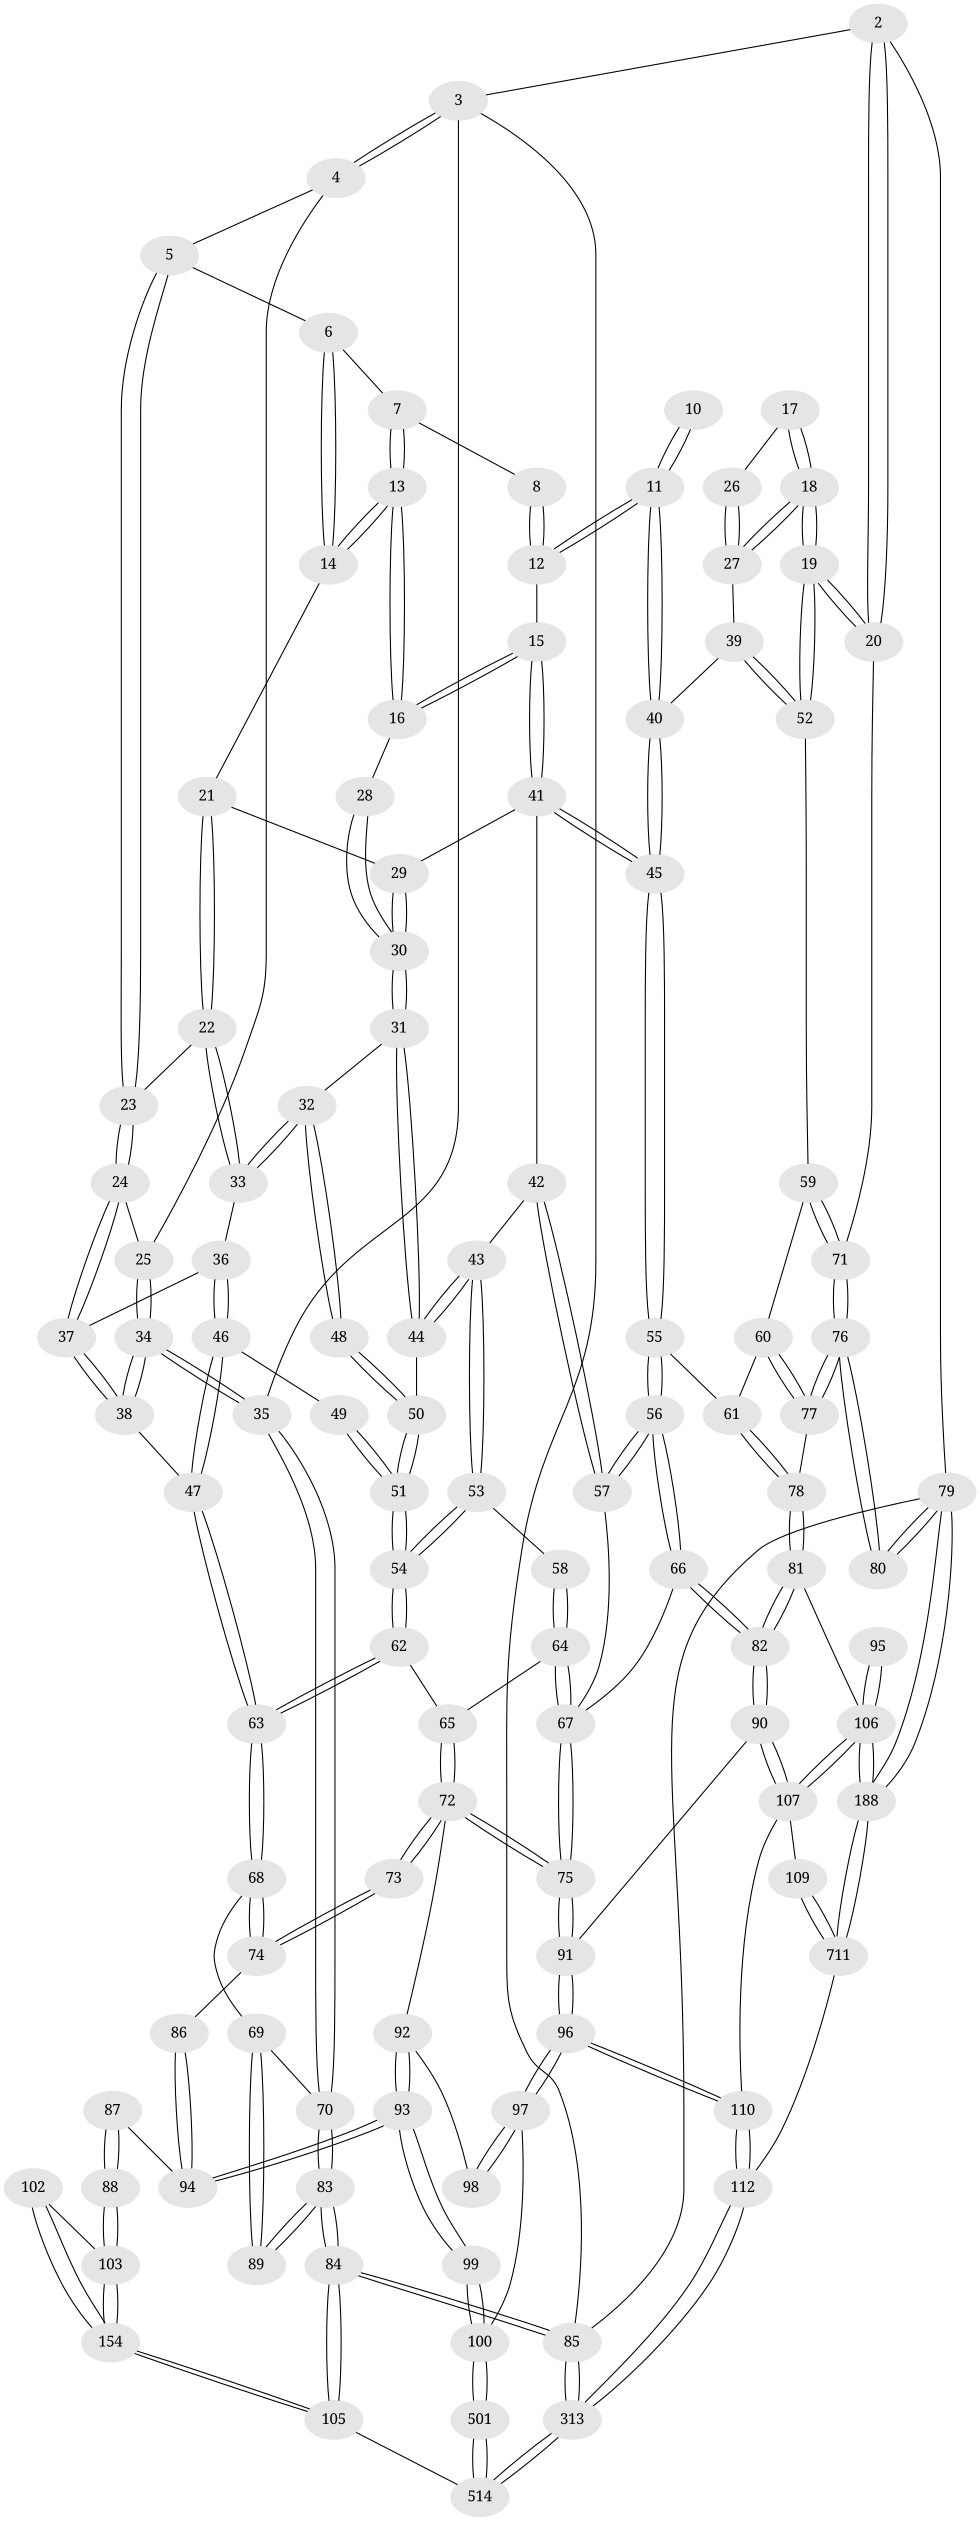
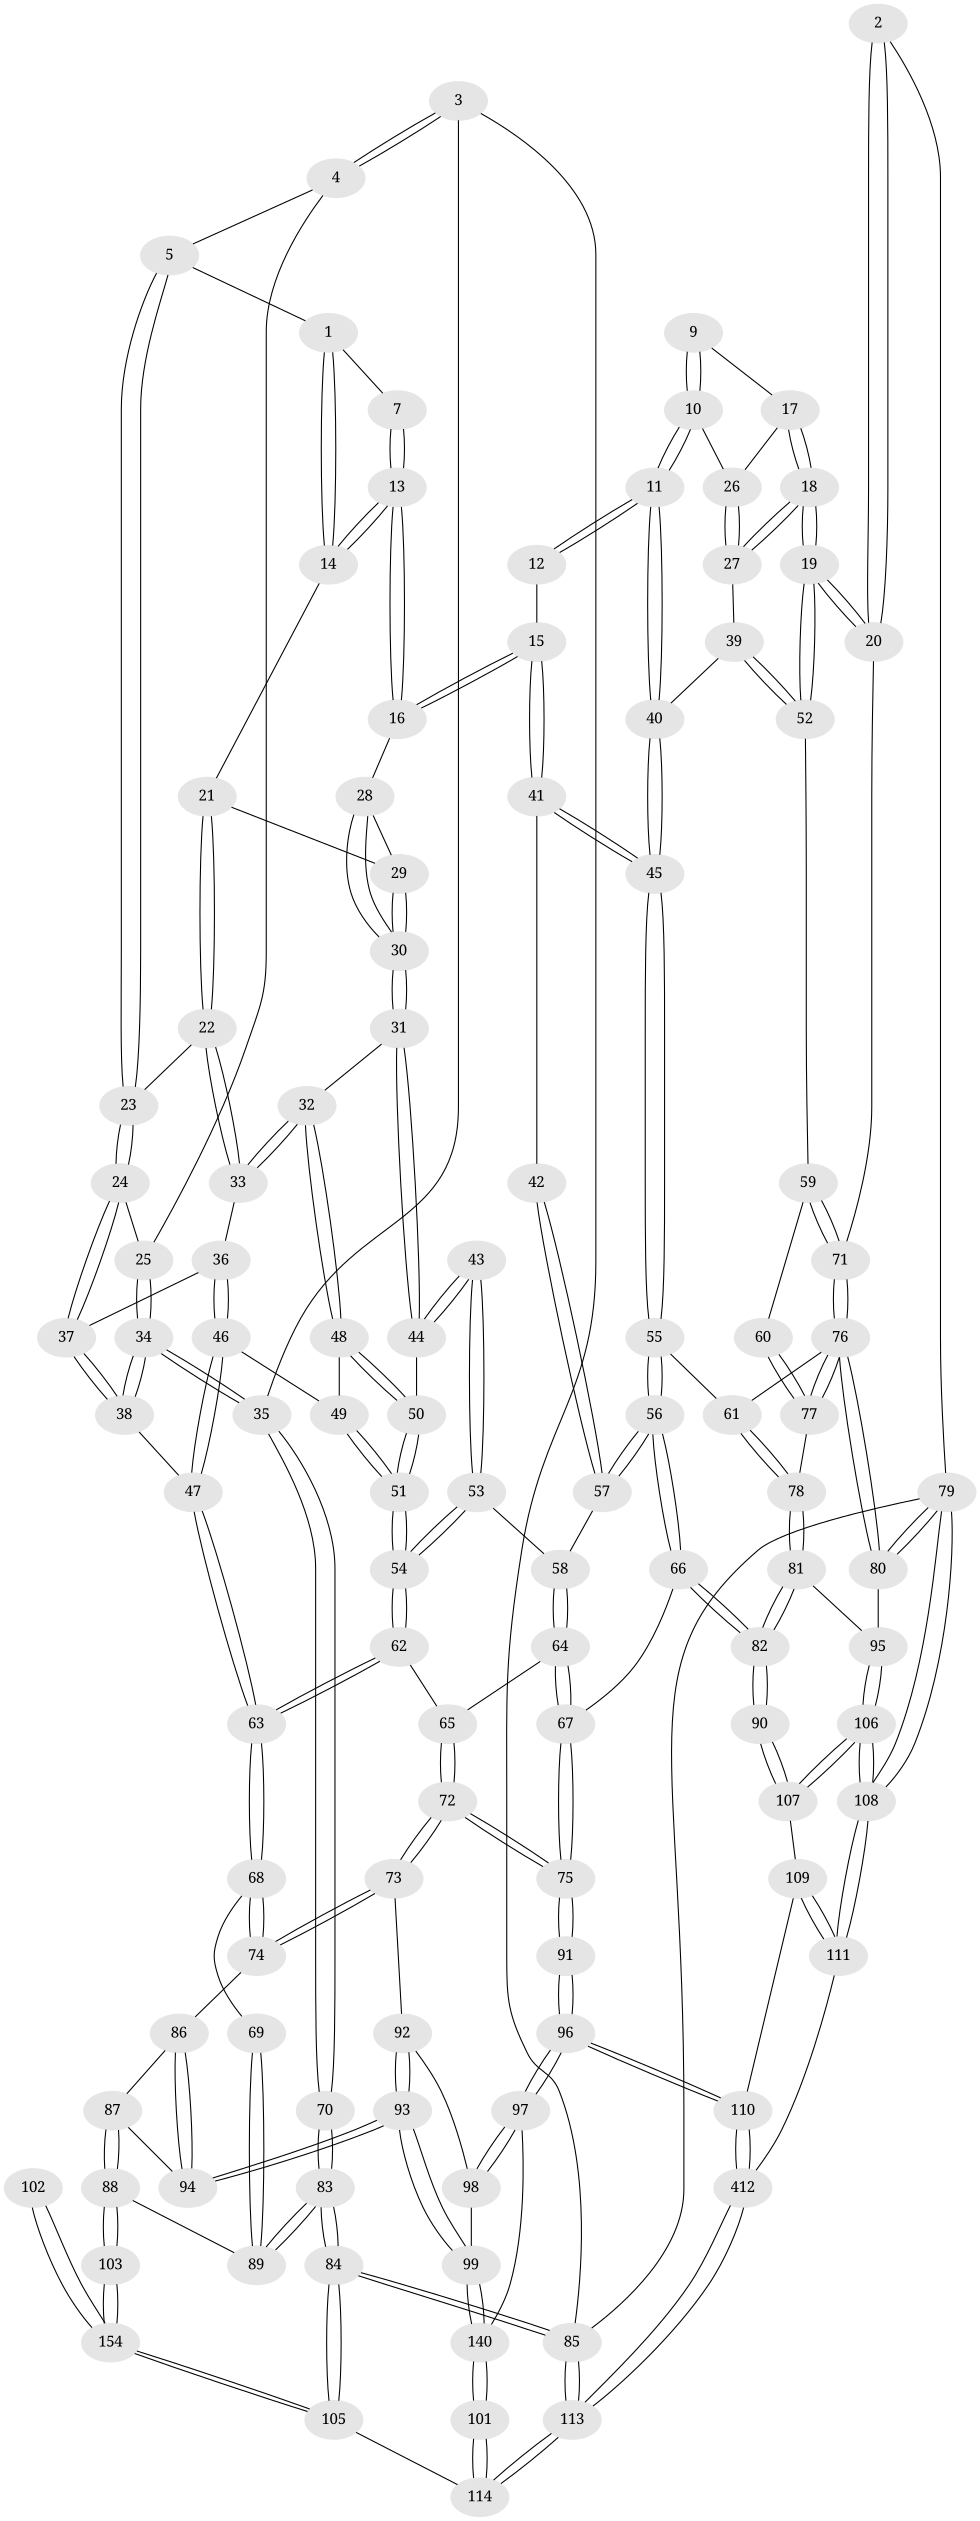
edge "2" -- "3": removed
node "6": label "6" -> "1"
node "9": added
edge "10" -- "26": added
node "8": removed
edge "41" -- "29": now "28" -- "29"
edge "42" -- "43": removed
edge "48" -- "49": added
edge "60" -- "61": now "76" -- "61"
edge "80" -- "95": added
edge "57" -- "67": now "57" -- "58"
edge "81" -- "106": now "81" -- "95"
node "188": label "188" -> "108"
edge "90" -- "91": removed
edge "72" -- "92": now "73" -- "92"
edge "107" -- "110": now "109" -- "110"
node "711": label "711" -> "111"
edge "86" -- "87": added
edge "69" -- "70": removed
node "112": label "112" -> "412"
edge "102" -- "103": removed
edge "88" -- "89": added
edge "98" -- "99": added
node "100": label "100" -> "140"
node "501": label "501" -> "101"
node "313": label "313" -> "113"
node "514": label "514" -> "114"
